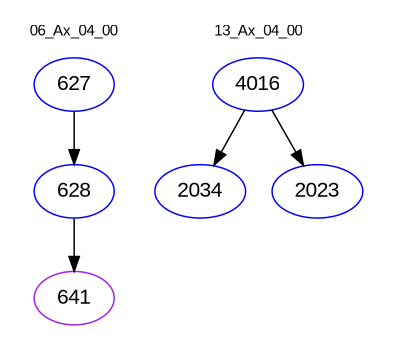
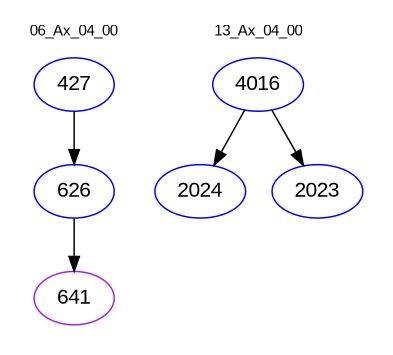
node "627": label "627" -> "427"
node "628": label "628" -> "626"
node "2034": label "2034" -> "2024"
